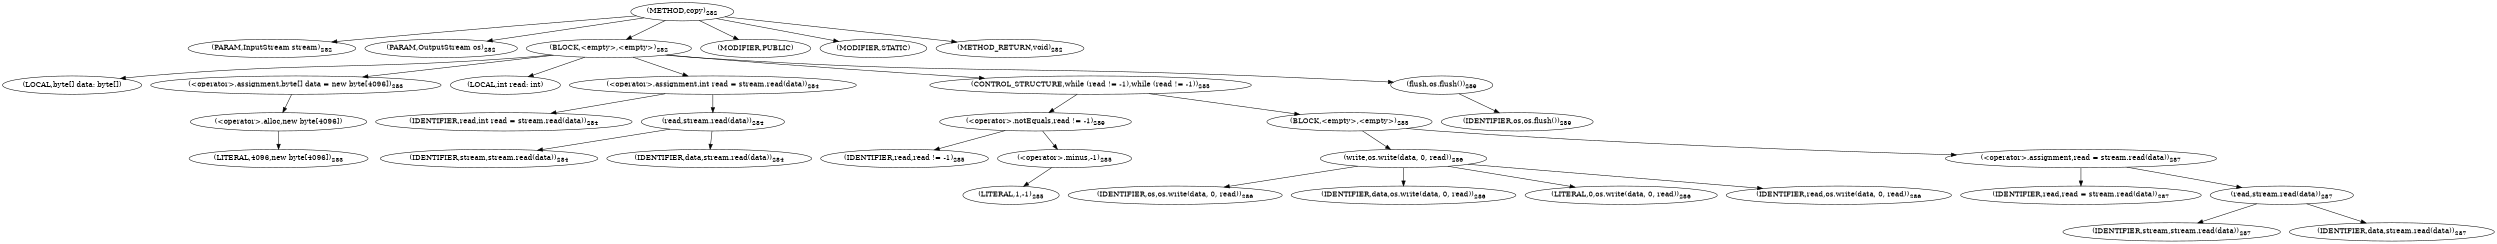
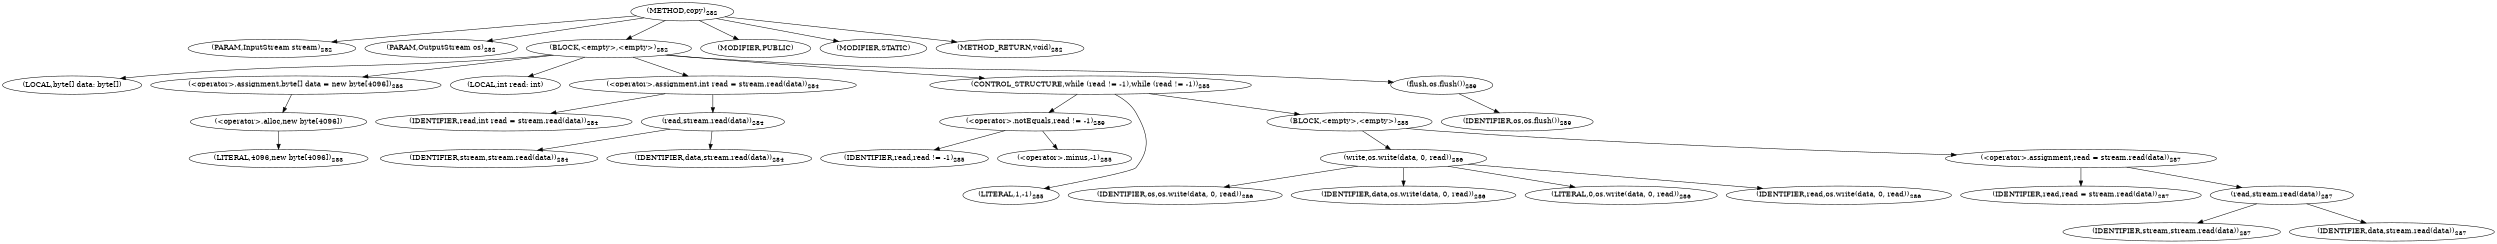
edge "(<operator>.minus,-1)" -> "(LITERAL,1,-1)": now "(CONTROL_STRUCTURE,while (read != -1),while (read != -1))" -> "(LITERAL,1,-1)"
